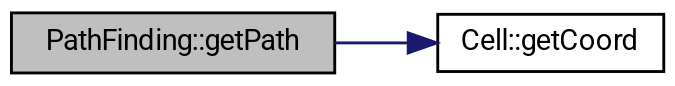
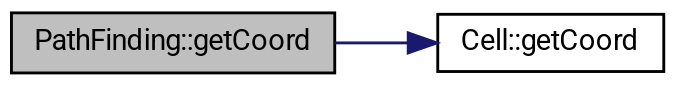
node "PathFinding::getPath": label "PathFinding::getPath" -> "PathFinding::getCoord"
